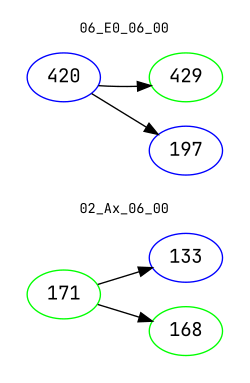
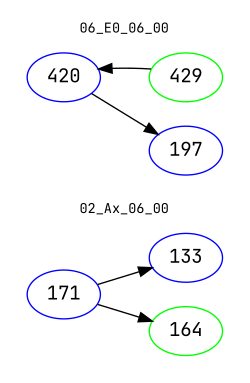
edge "420" -> "429": reversed
node "171": color green -> blue
node "168": label "168" -> "164"
